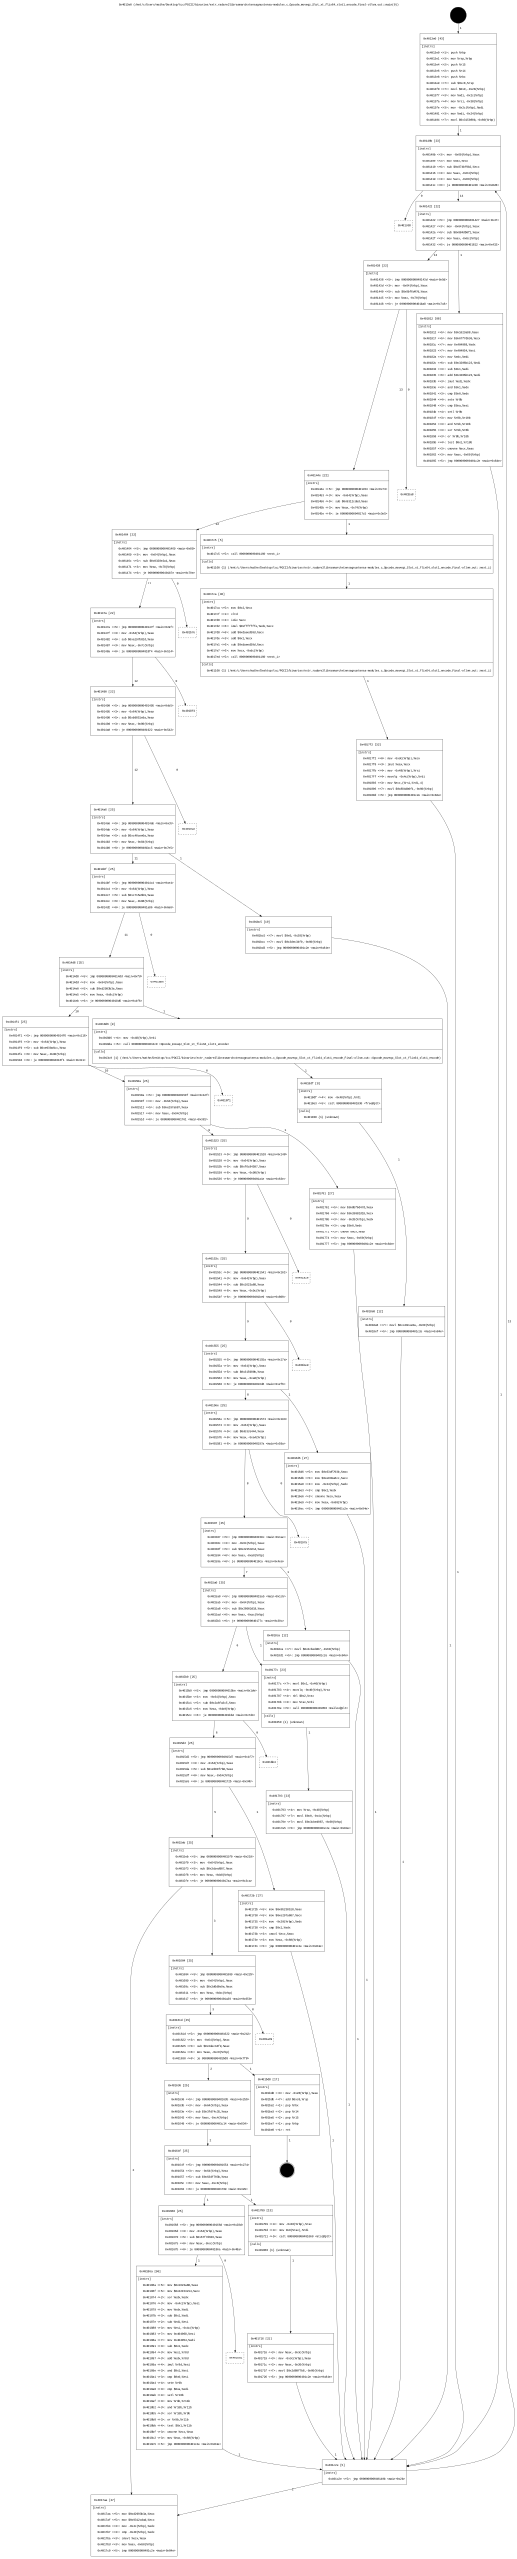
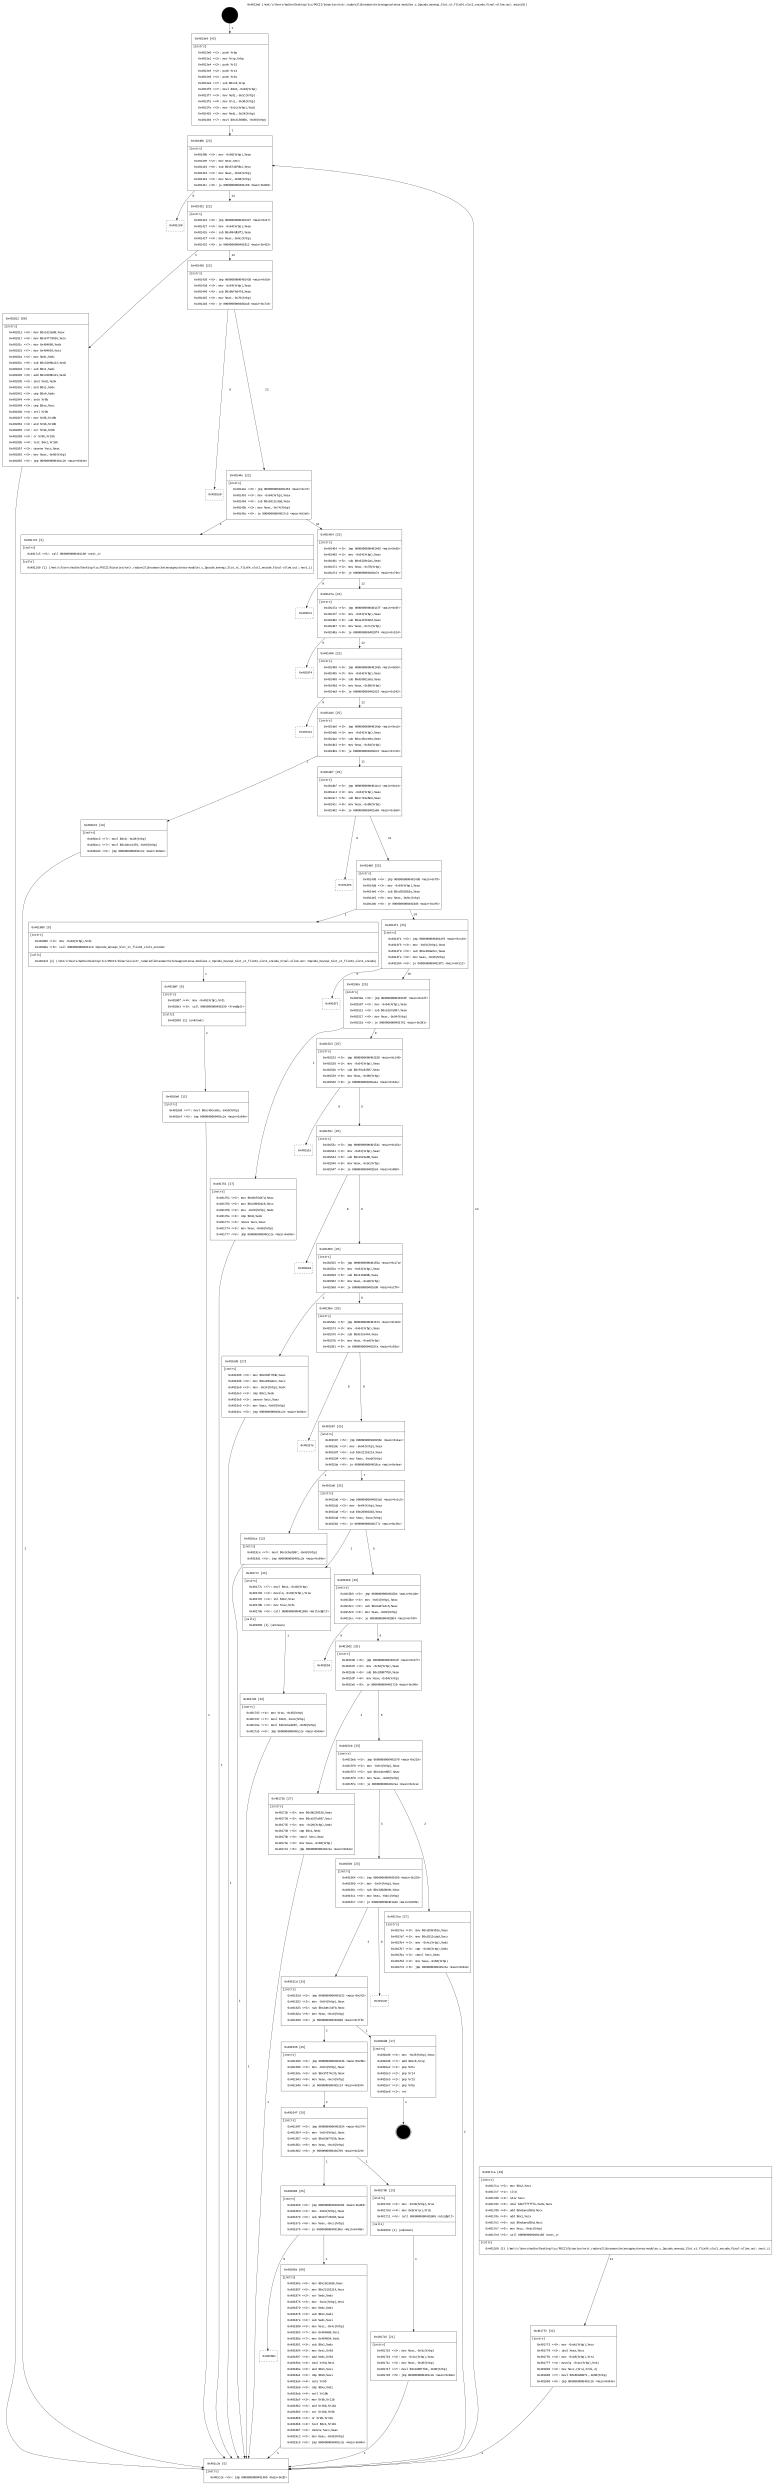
edge "0x4017c5 [5]" -> "0x4017ca [40]": removed, label "1"
edge "0x4017ca [40]" -> "0x4017f2 [32]": label " 1" -> " 11"
edge "0x401c2e [5]" -> "0x4017aa [27]": reversed
